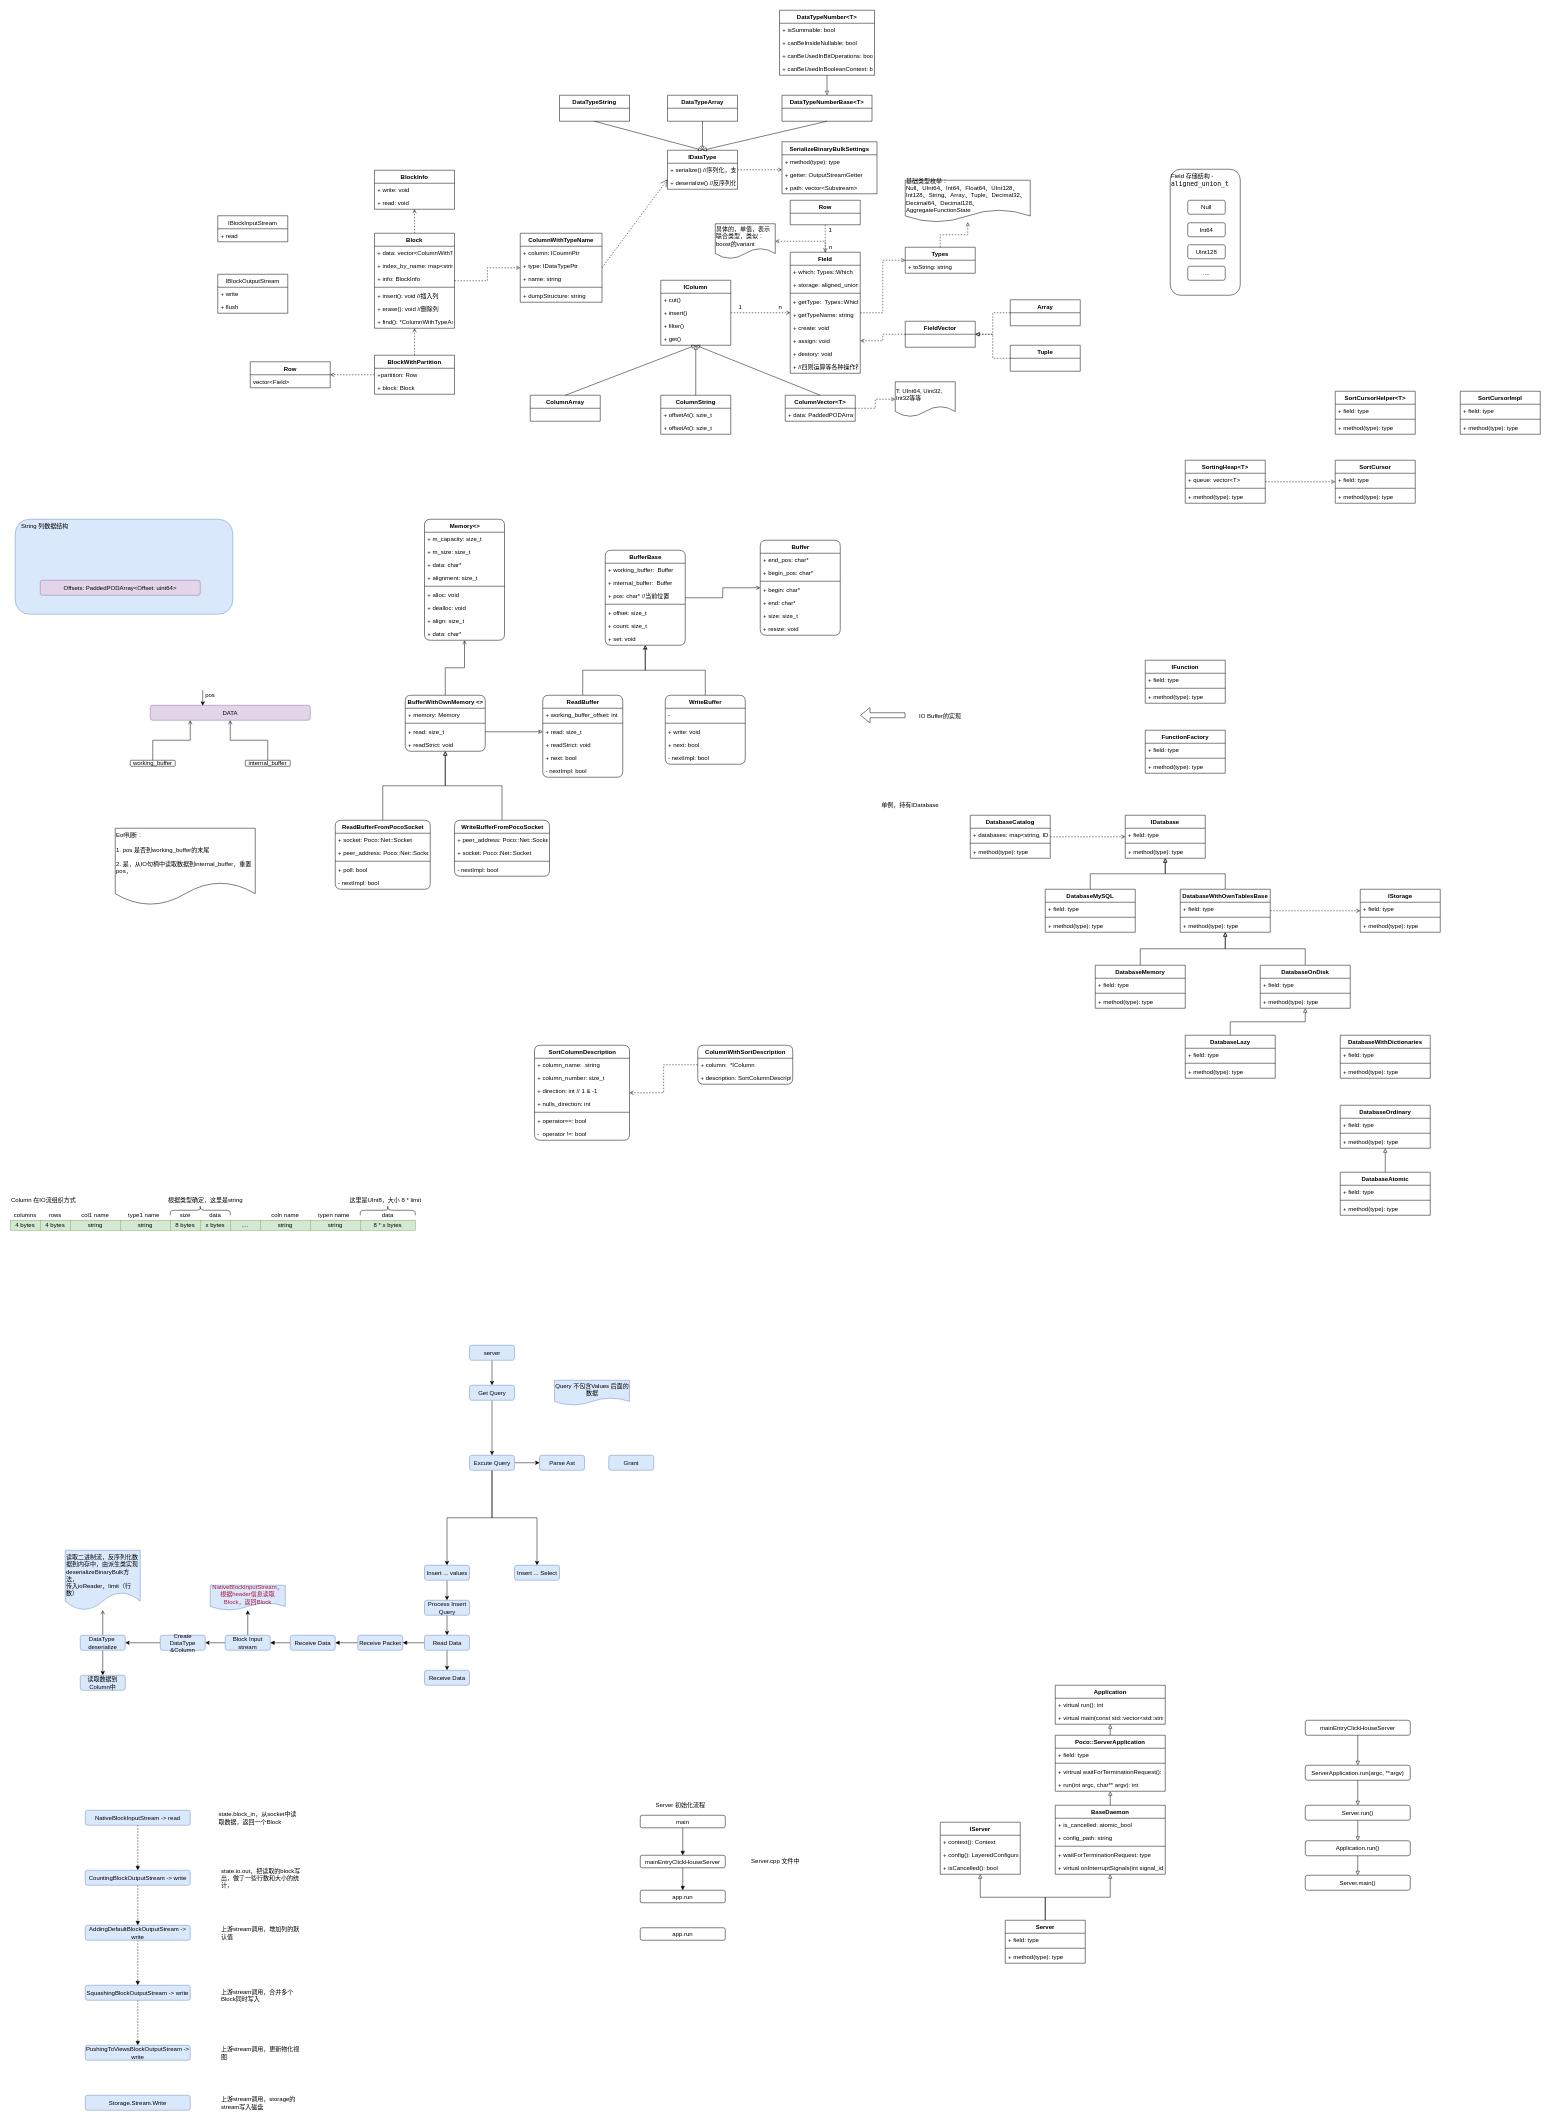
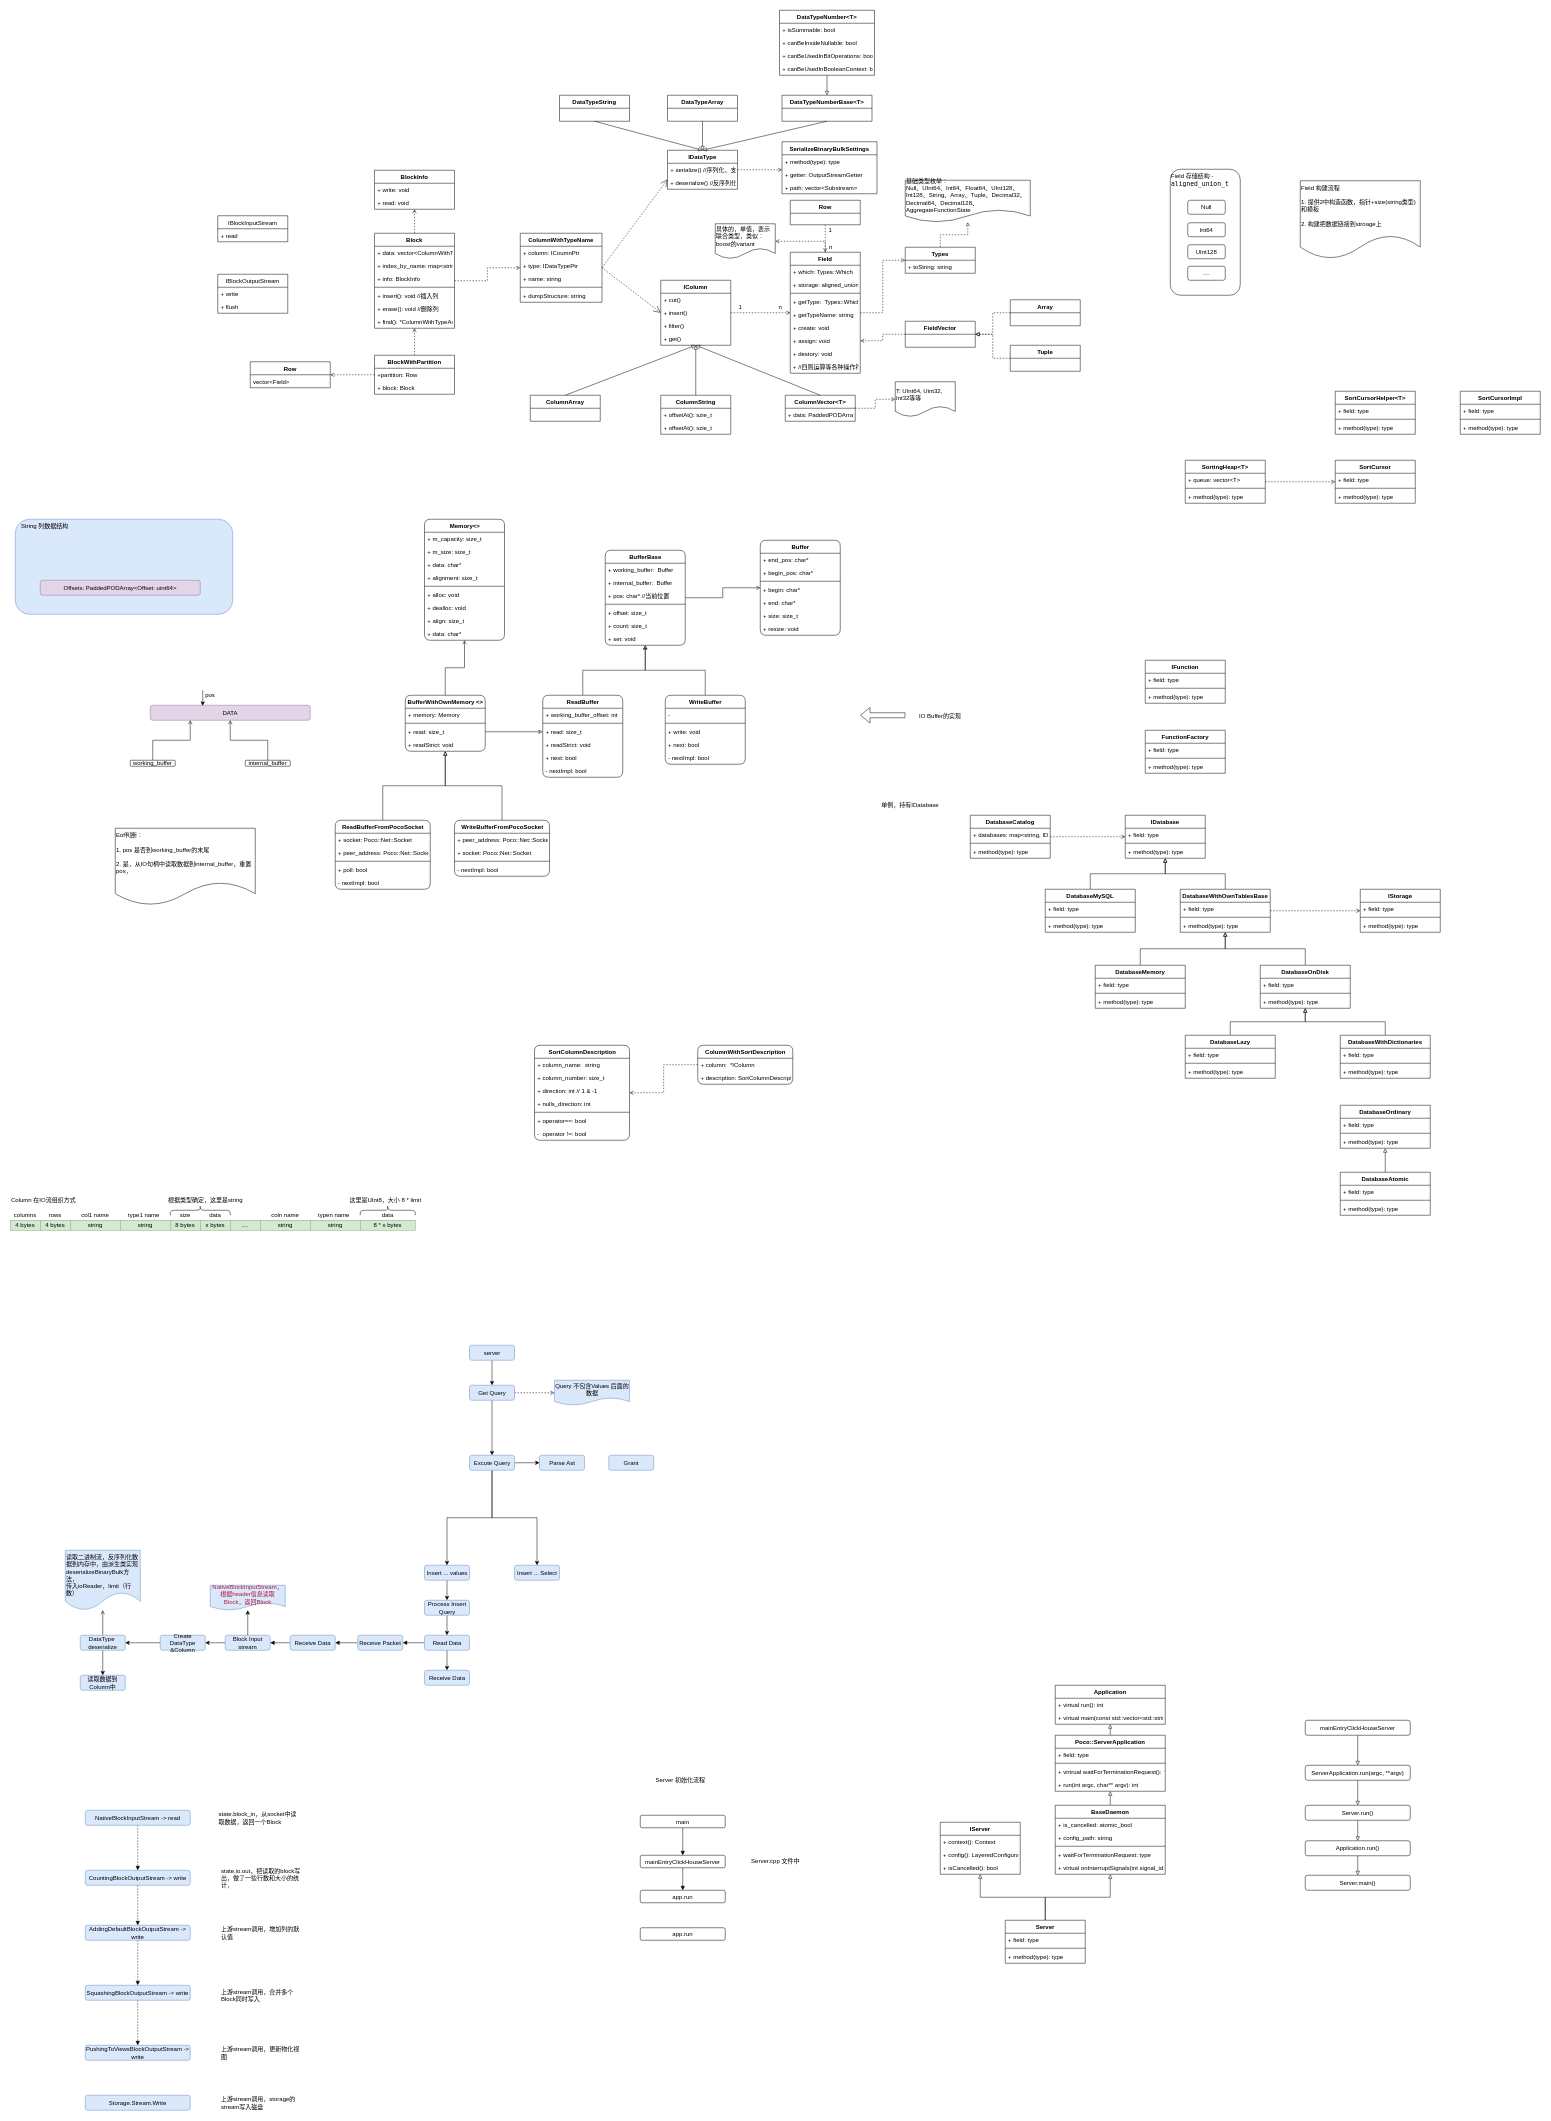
node "Field 构建流程 1. 提供2中构造函数，指针+size(string类型)和模板 2. 构建把数据链接到stroage上": added
edge "ColumnWithTypeName" -> "IColumn": added
edge "DatabaseWithDictionaries" -> "DatabaseOnDisk": added
edge "Get Query" -> "Query 不包含Values 后面的数据": added
node "Server 初始化流程": moved (681, 1805) -> (681, 1780)
